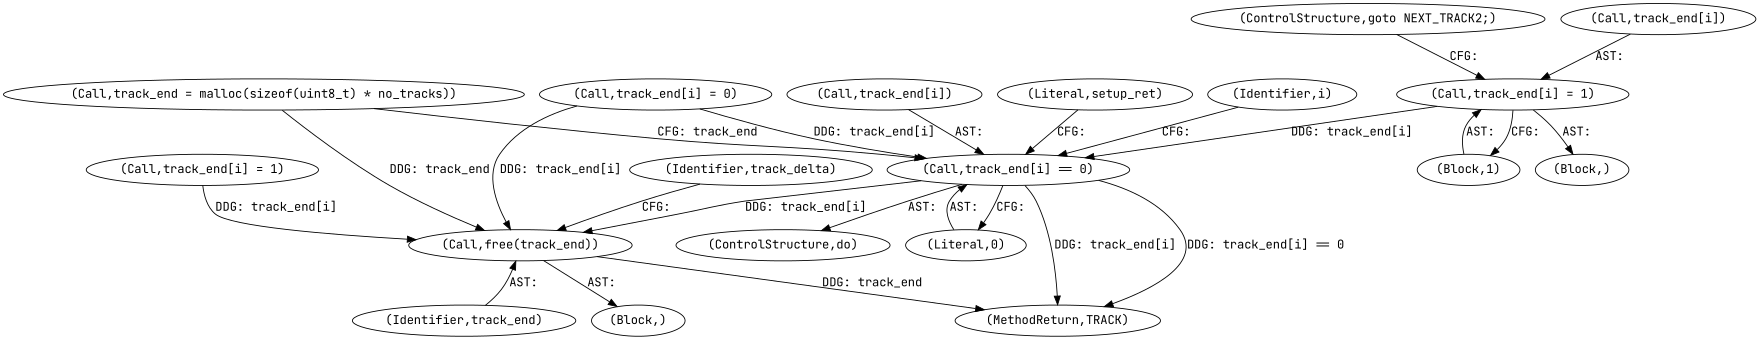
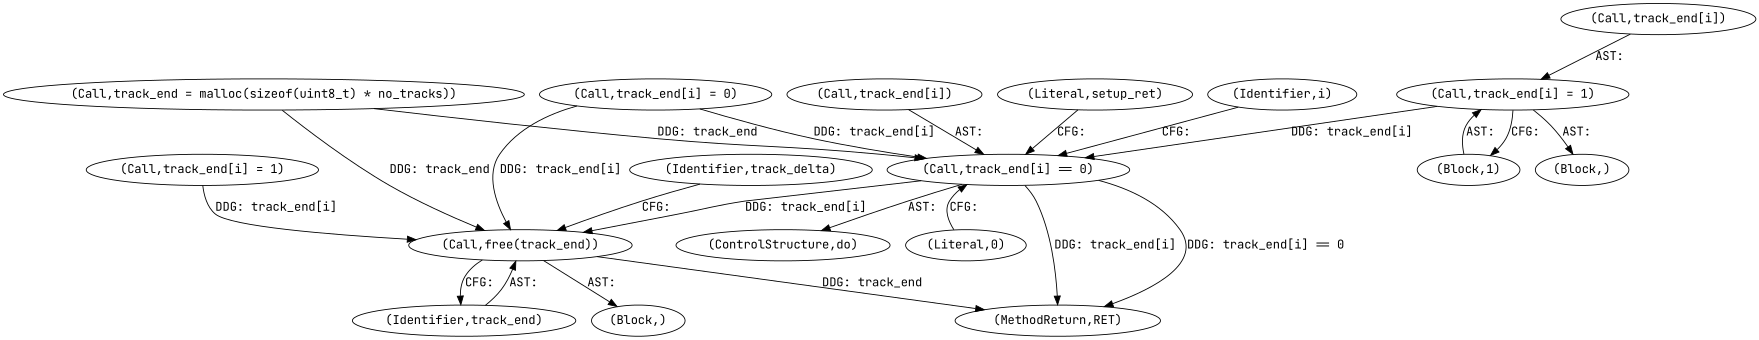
node "(ControlStructure,goto NEXT_TRACK2;)": removed
edge "(Call,track_end = malloc(sizeof(uint8_t) * no_tracks))" -> "(Call,track_end[i] == 0)": label "CFG: track_end" -> "DDG: track_end"
edge "(Call,track_end[i] == 0)" -> "(Literal,0)": removed, label "CFG:"
edge "(Literal,0)" -> "(Call,track_end[i] == 0)": label "AST: " -> "CFG: "
edge "(Call,free(track_end))" -> "(Identifier,track_end)": added, label "CFG:"
node "(MethodReturn,TRACK)": label "(MethodReturn,TRACK)" -> "(MethodReturn,RET)"
